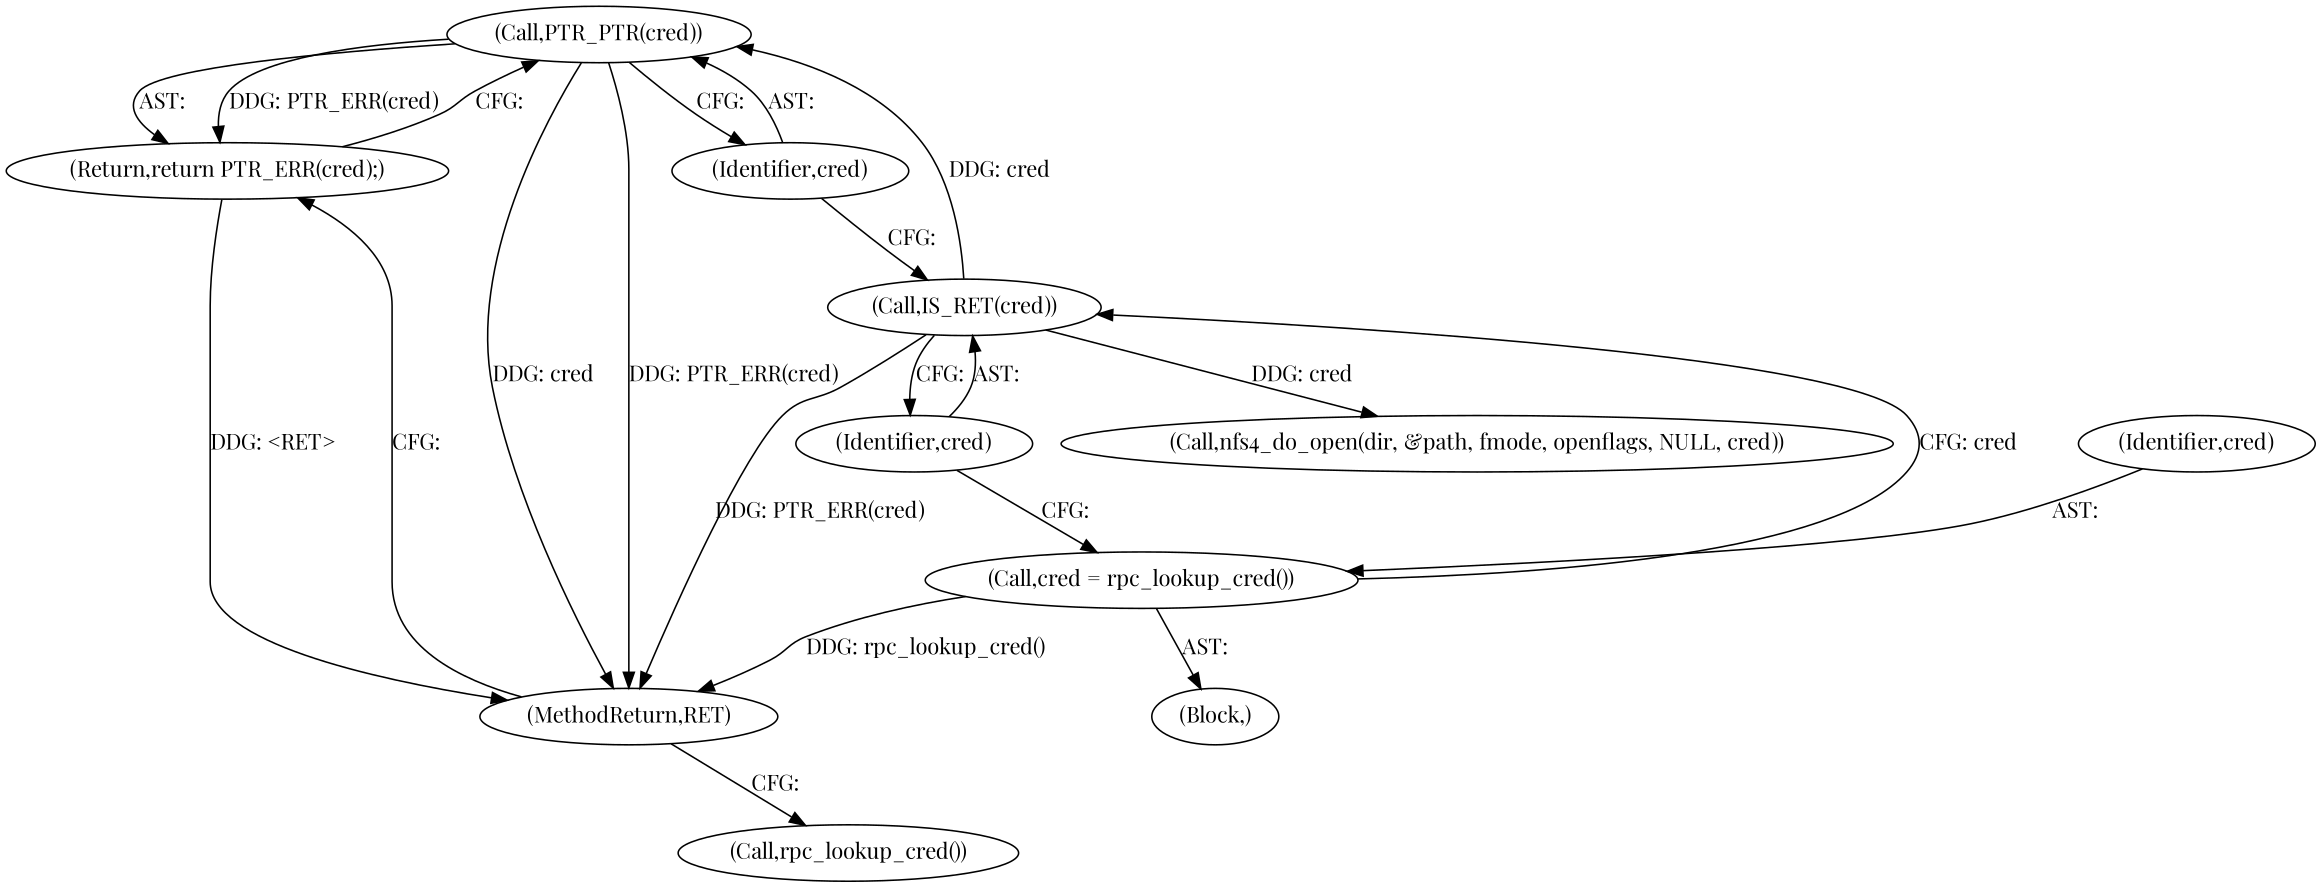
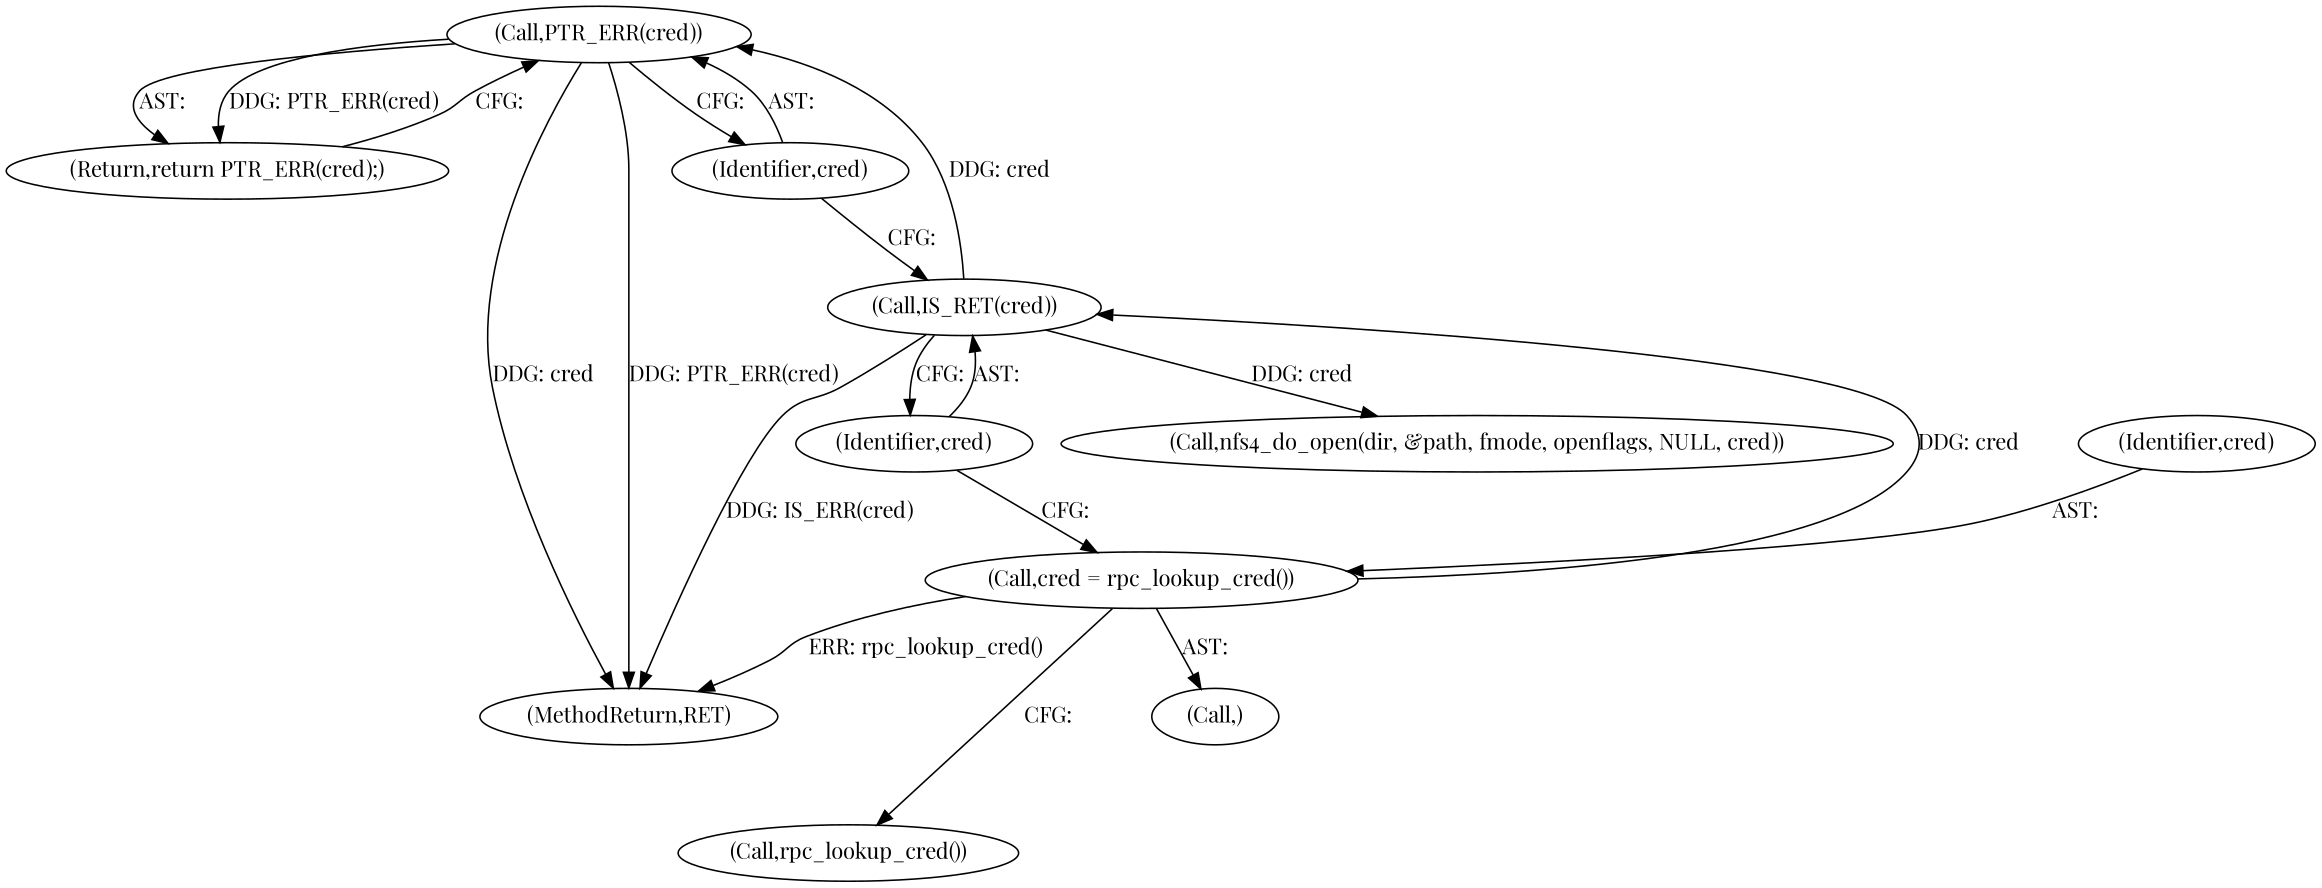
node "(Call,PTR_PTR(cred))": label "(Call,PTR_PTR(cred))" -> "(Call,PTR_ERR(cred))"
edge "(Call,cred = rpc_lookup_cred())" -> "(Call,IS_RET(cred))": label "CFG: cred" -> "DDG: cred"
edge "(MethodReturn,RET)" -> "(Return,return PTR_ERR(cred);)": removed, label "CFG:"
edge "(Call,IS_RET(cred))" -> "(MethodReturn,RET)": label "DDG: PTR_ERR(cred)" -> "DDG: IS_ERR(cred)"
edge "(Return,return PTR_ERR(cred);)" -> "(MethodReturn,RET)": removed, label "DDG: <RET>"
edge "(Call,cred = rpc_lookup_cred())" -> "(MethodReturn,RET)": label "DDG: rpc_lookup_cred()" -> "ERR: rpc_lookup_cred()"
node "(Block,)": label "(Block,)" -> "(Call,)"
edge "(MethodReturn,RET)" -> "(Call,rpc_lookup_cred())": now "(Call,cred = rpc_lookup_cred())" -> "(Call,rpc_lookup_cred())"
